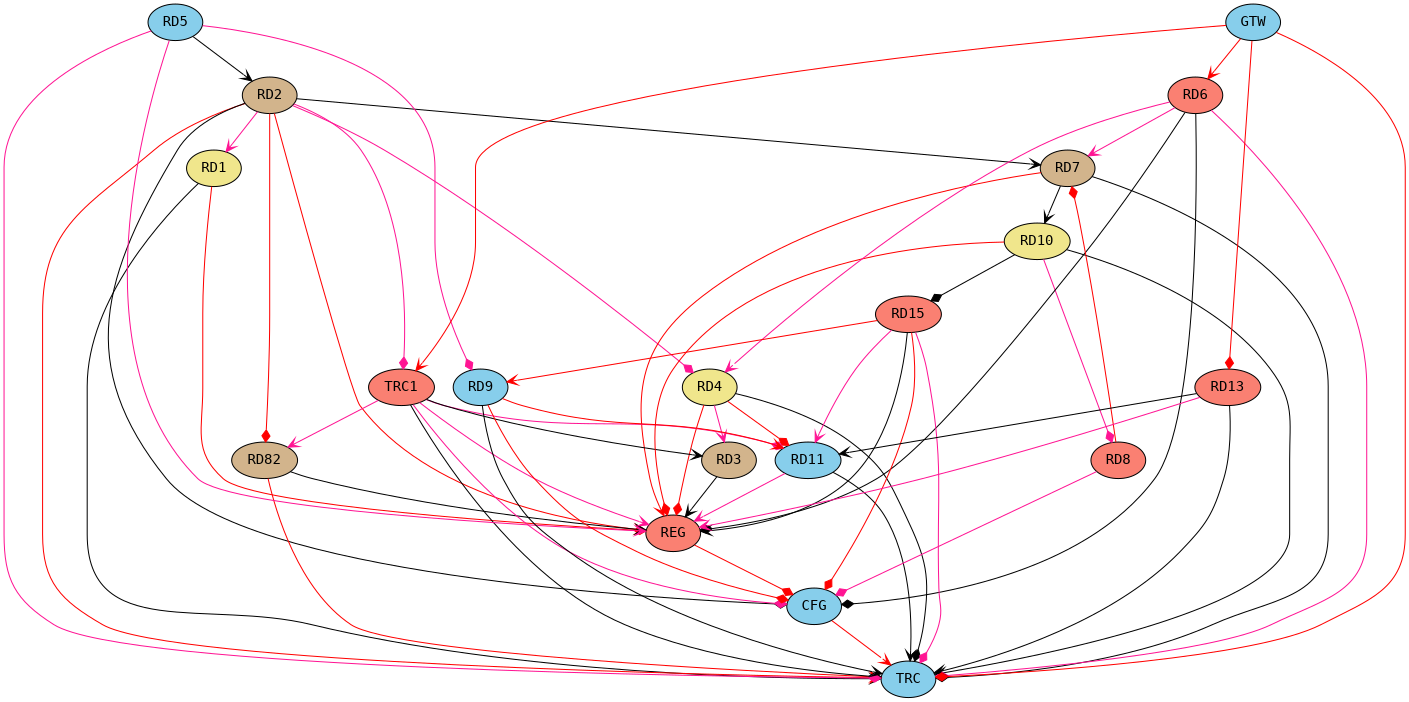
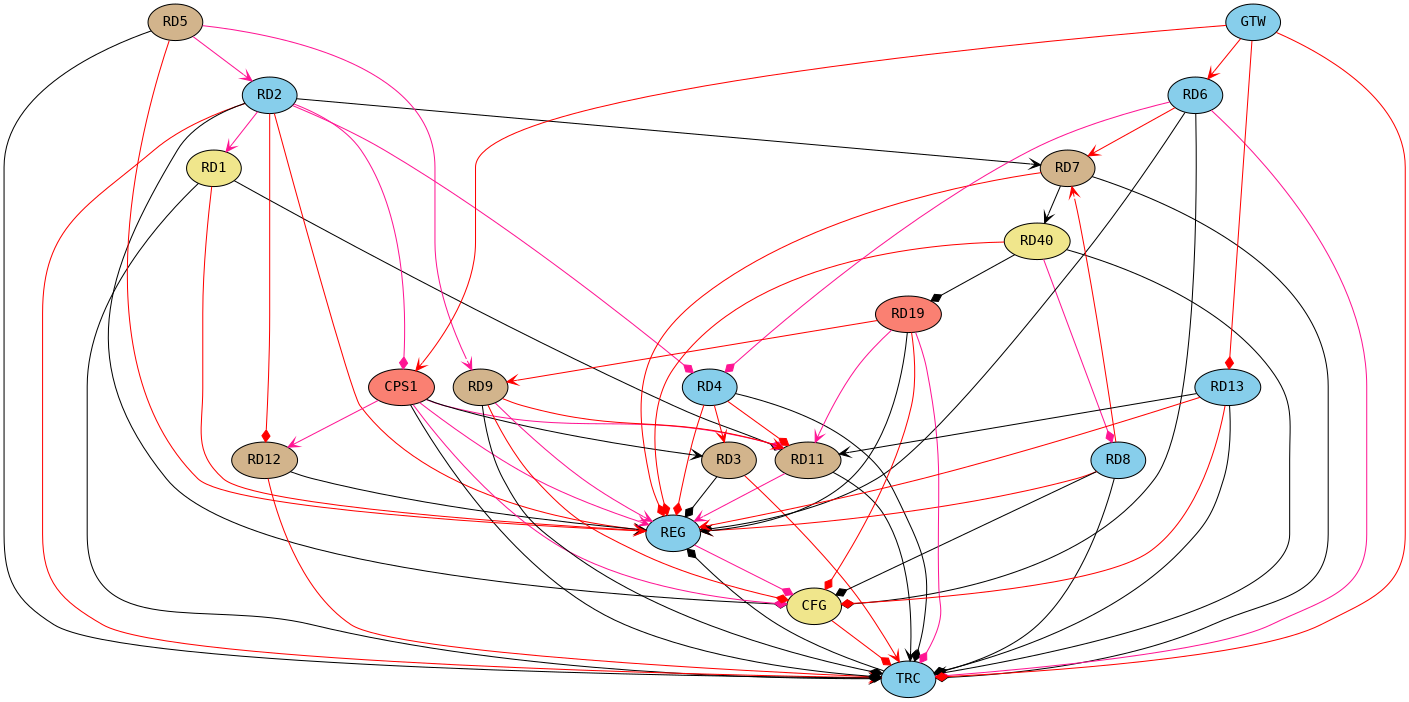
node "RD5": fillcolor skyblue -> tan
edge "RD5" -> "RD2": color black -> deeppink
node "RD2": fillcolor tan -> skyblue
node "RD6": fillcolor salmon -> skyblue
edge "RD5" -> "RD9": arrowhead diamond -> vee
edge "RD6" -> "RD7": color deeppink -> red
edge "RD6" -> "RD4": arrowhead vee -> diamond
node "RD10": label "RD10" -> "RD40"
edge "RD7" -> "REG": arrowhead vee -> diamond
node "RD15": label "RD15" -> "RD19"
edge "RD8" -> "RD7": arrowhead diamond -> vee
edge "RD1" -> "RD11": added
node "TRC1": label "TRC1" -> "CPS1"
node "RD9": fillcolor skyblue -> tan
node "RD4": fillcolor khaki -> skyblue
node "RD13": fillcolor salmon -> skyblue
edge "RD4" -> "RD3": color deeppink -> red
node "RD82": label "RD82" -> "RD12"
node "RD11": fillcolor skyblue -> tan
node "RD8": fillcolor salmon -> skyblue
edge "RD9" -> "REG": added
edge "RD13" -> "REG": color deeppink -> red
edge "RD5" -> "REG": color deeppink -> red
edge "RD1" -> "REG": arrowhead diamond -> vee
edge "RD3" -> "REG": arrowhead vee -> diamond
edge "RD8" -> "REG": added
edge "RD8" -> "CFG": color deeppink -> black
node "REG": fillcolor salmon -> skyblue
edge "RD3" -> "TRC": added
edge "REG" -> "CFG": color red -> deeppink
edge "RD13" -> "CFG": added
edge "RD9" -> "TRC": arrowhead vee -> diamond
edge "RD13" -> "TRC": arrowhead vee -> diamond
edge "RD8" -> "TRC": added
node "CFG": fillcolor skyblue -> khaki
edge "TRC" -> "REG": added
edge "CFG" -> "TRC": arrowhead vee -> diamond
edge "RD5" -> "TRC": color deeppink -> black
